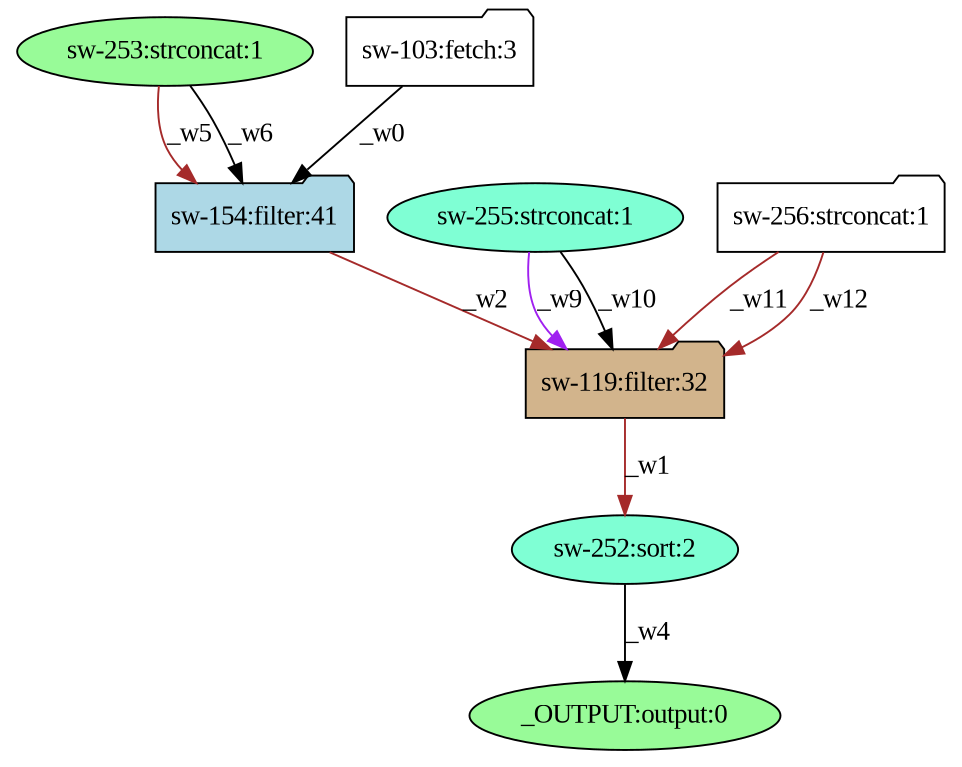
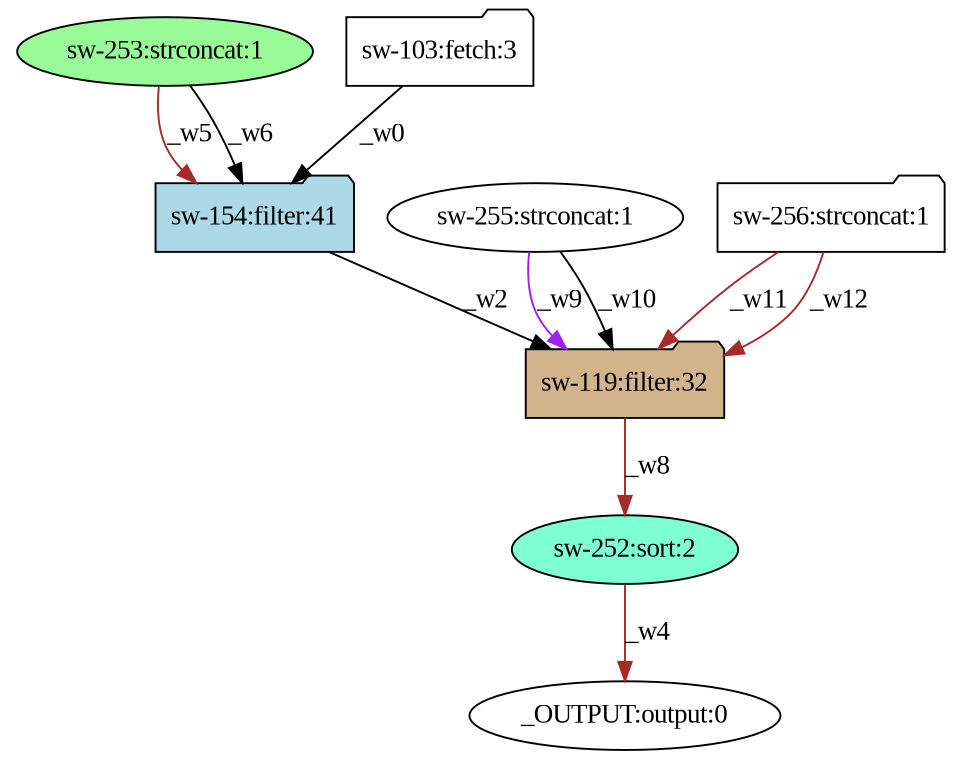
node "sw-255:strconcat:1": fillcolor aquamarine -> white
edge "sw-154:filter:41" -> "sw-119:filter:32": color brown -> black
edge "sw-119:filter:32" -> "sw-252:sort:2": label "_w1" -> "_w8"
edge "sw-252:sort:2" -> "_OUTPUT:output:0": color black -> brown
node "_OUTPUT:output:0": fillcolor palegreen -> white
